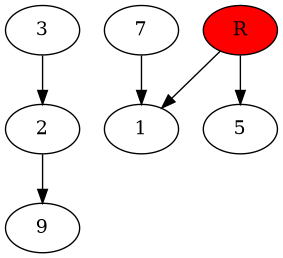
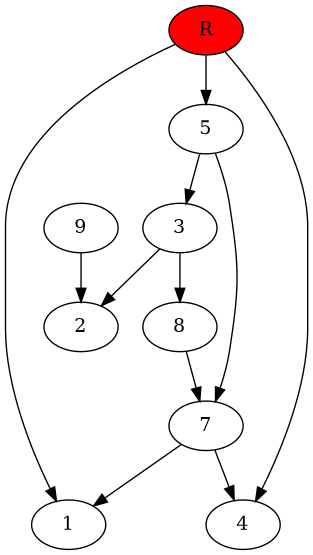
edge "2" -> "9": reversed
edge "5" -> "3": added
edge "5" -> "7": added
node "8": added
node "4": added
